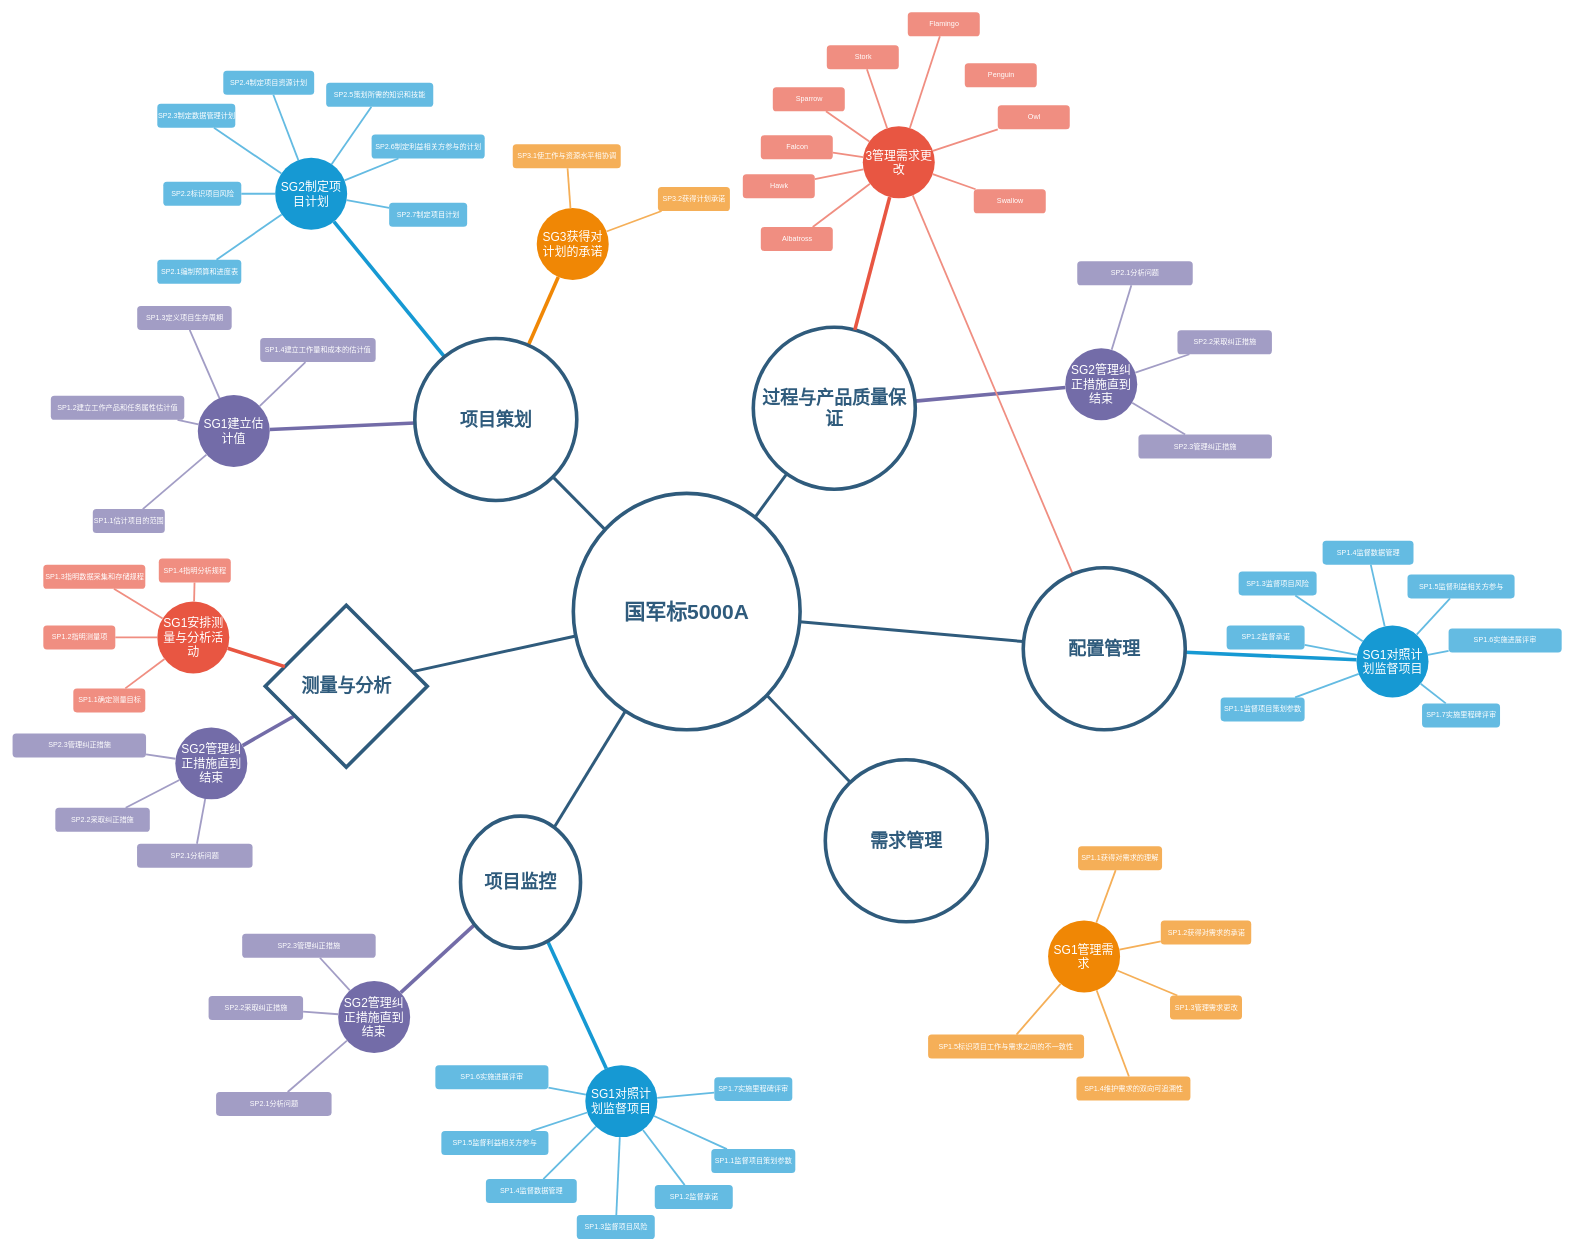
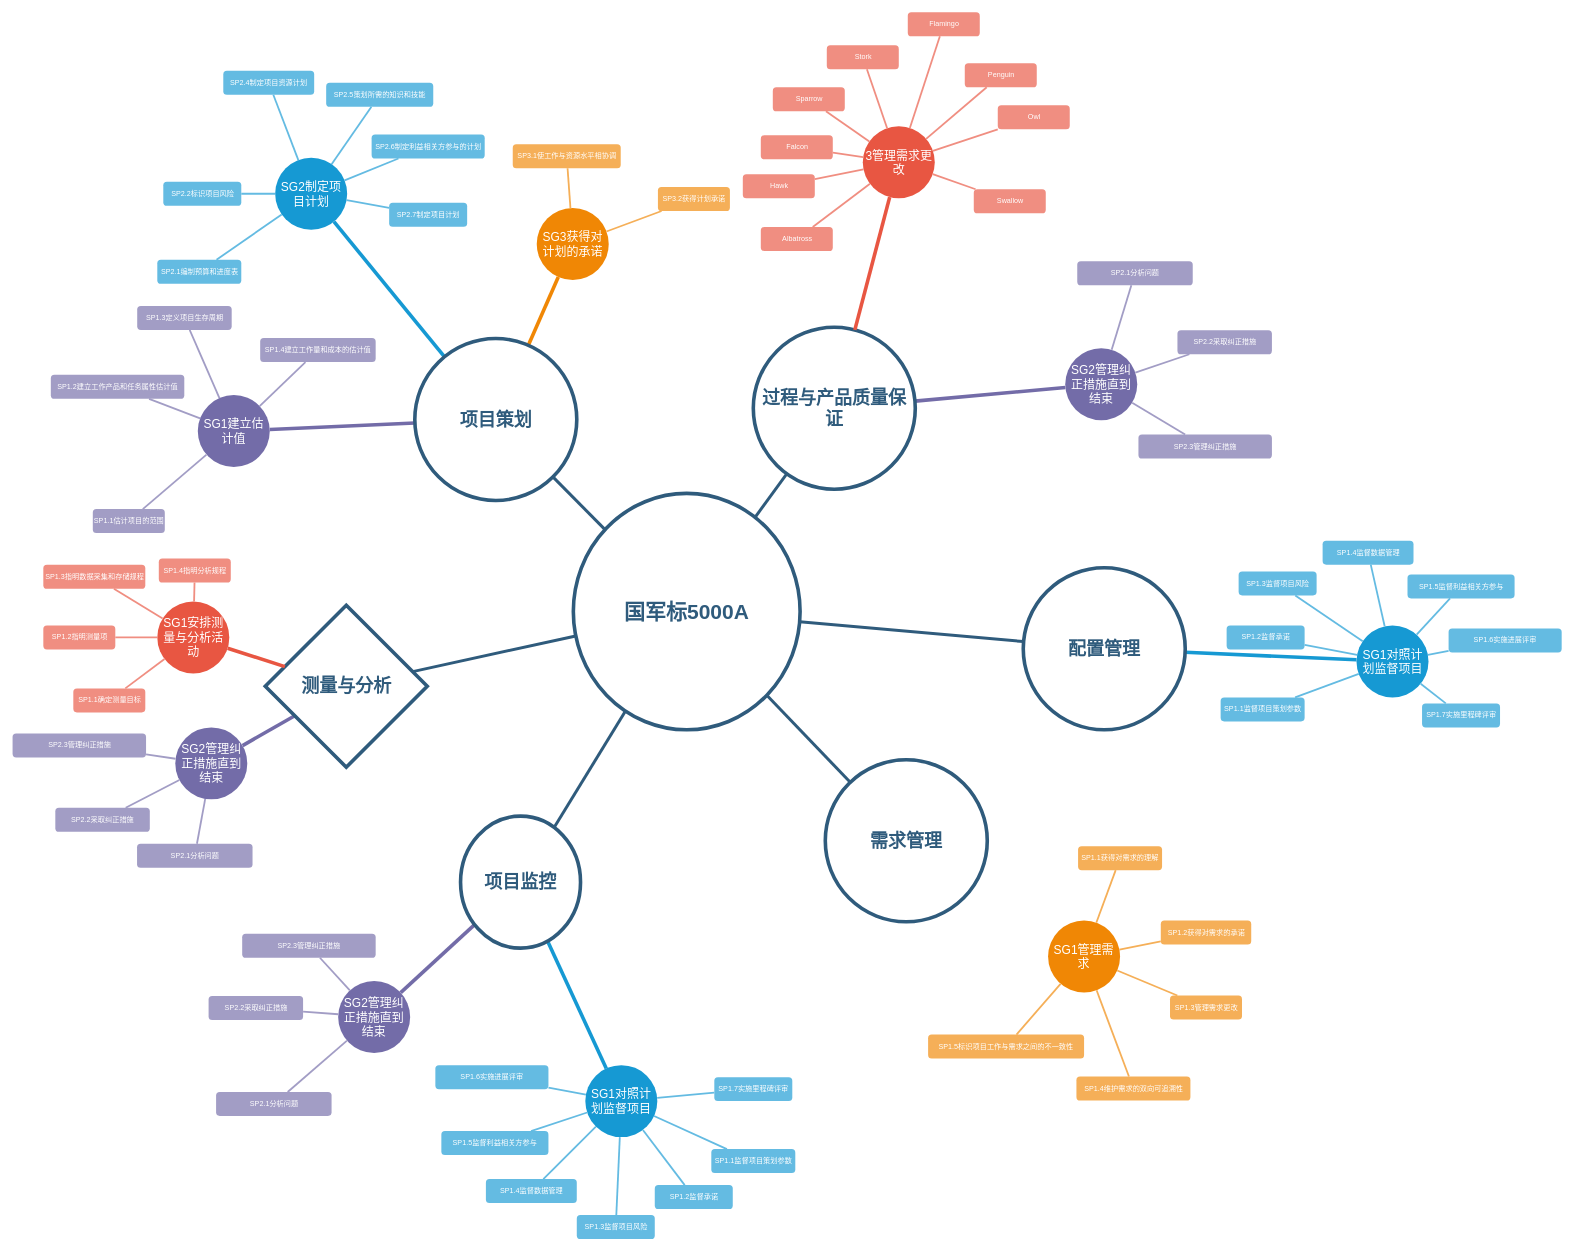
node "SP2.3制定数据管理计划": removed
edge "SP2.3制定数据管理计划" -- "SG2制定项目计划": removed
edge "3管理需求更改" -- "配置管理": now "3管理需求更改" -- "Penguin"
node "SP1.2建立工作产品和任务属性估计值": moved (117, 408) -> (117, 387)
